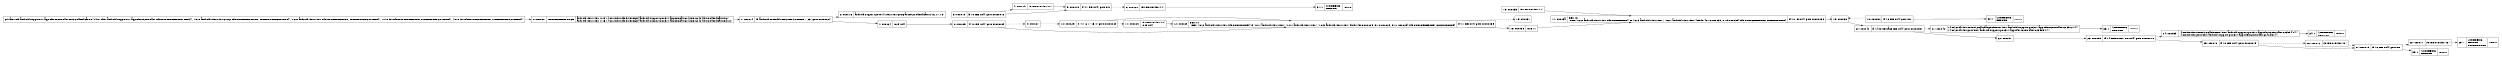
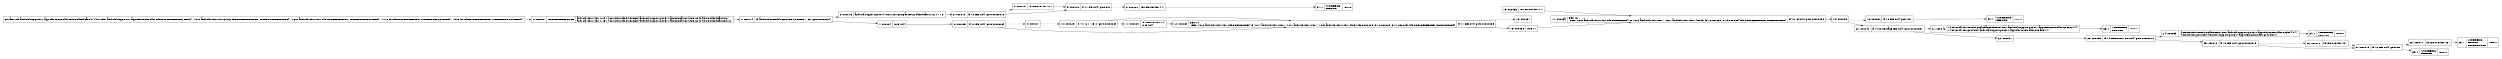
edge "2: 0x0016" -> "3: 0x0019": added
edge "18: 0x003c" -> "19: 0x003e": reversed
